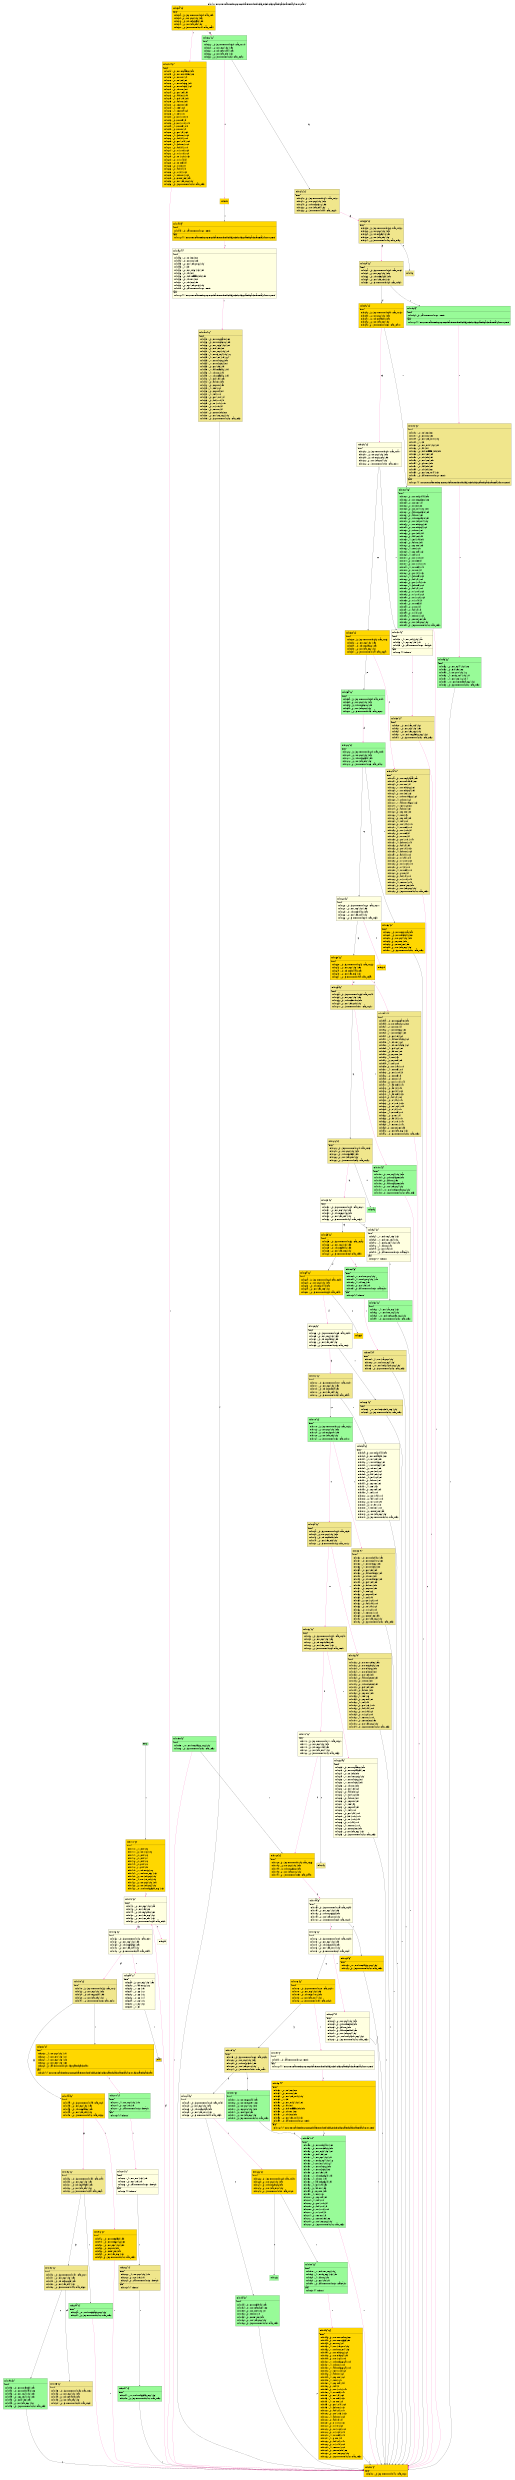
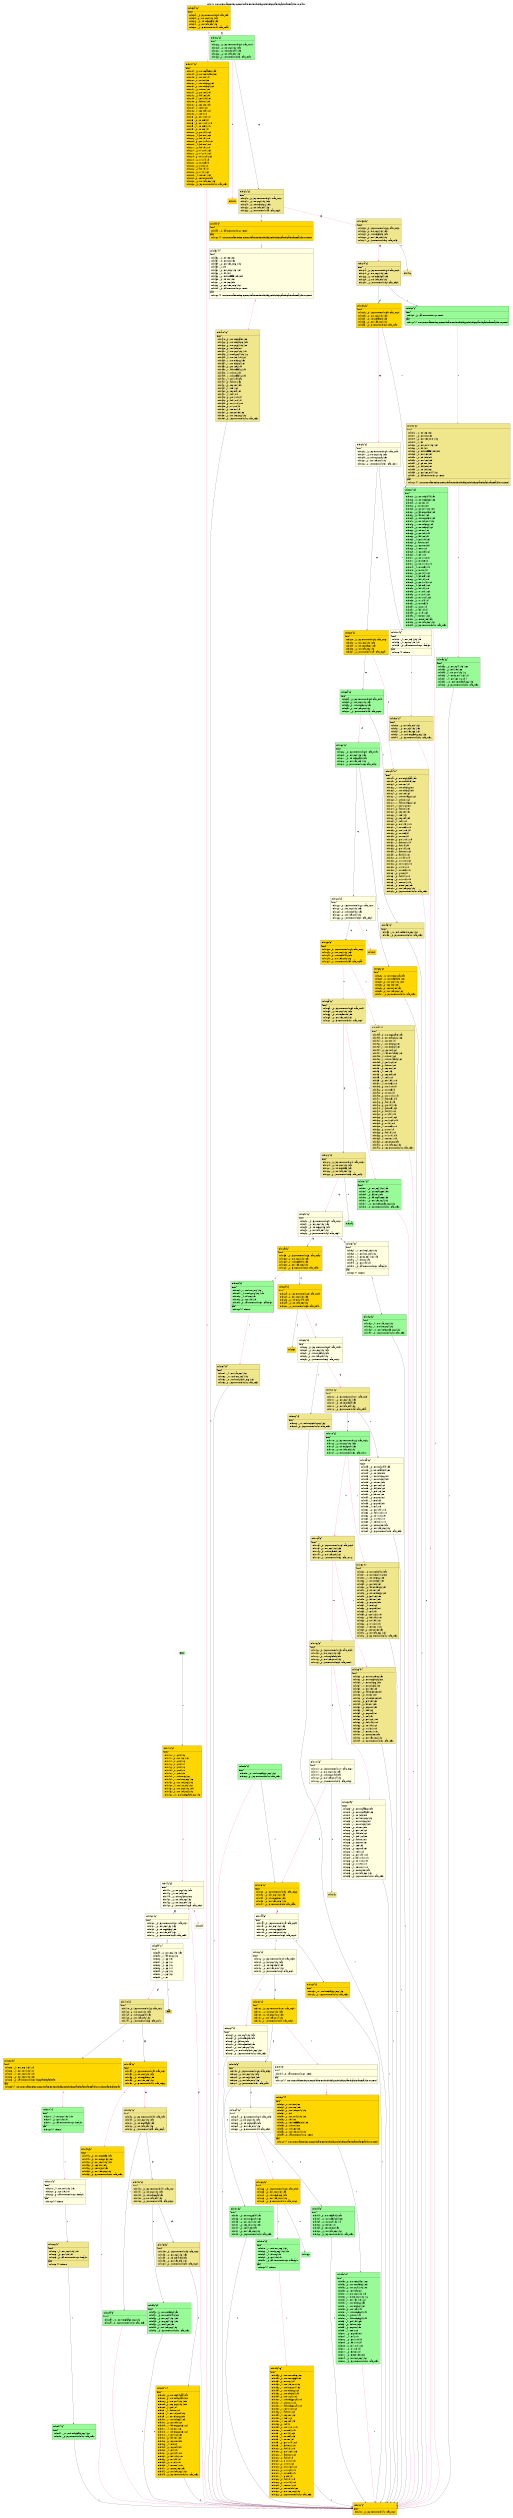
edge "0x4020b2" -> "0x401a4d [5]": now "0x401542 [28]" -> "0x401a4d [5]"
node "0x401af2 [15]": added
edge "0x401462 [28]" -> "0x40147e [28]": now "0x4022a9 [21]" -> "0x40147e [28]"
edge "0x401f01 [33]" -> "0x401fae [119]": now "0x401f01 [33]" -> "0x402402 [5]"
node "0x401cdd [114]": added
